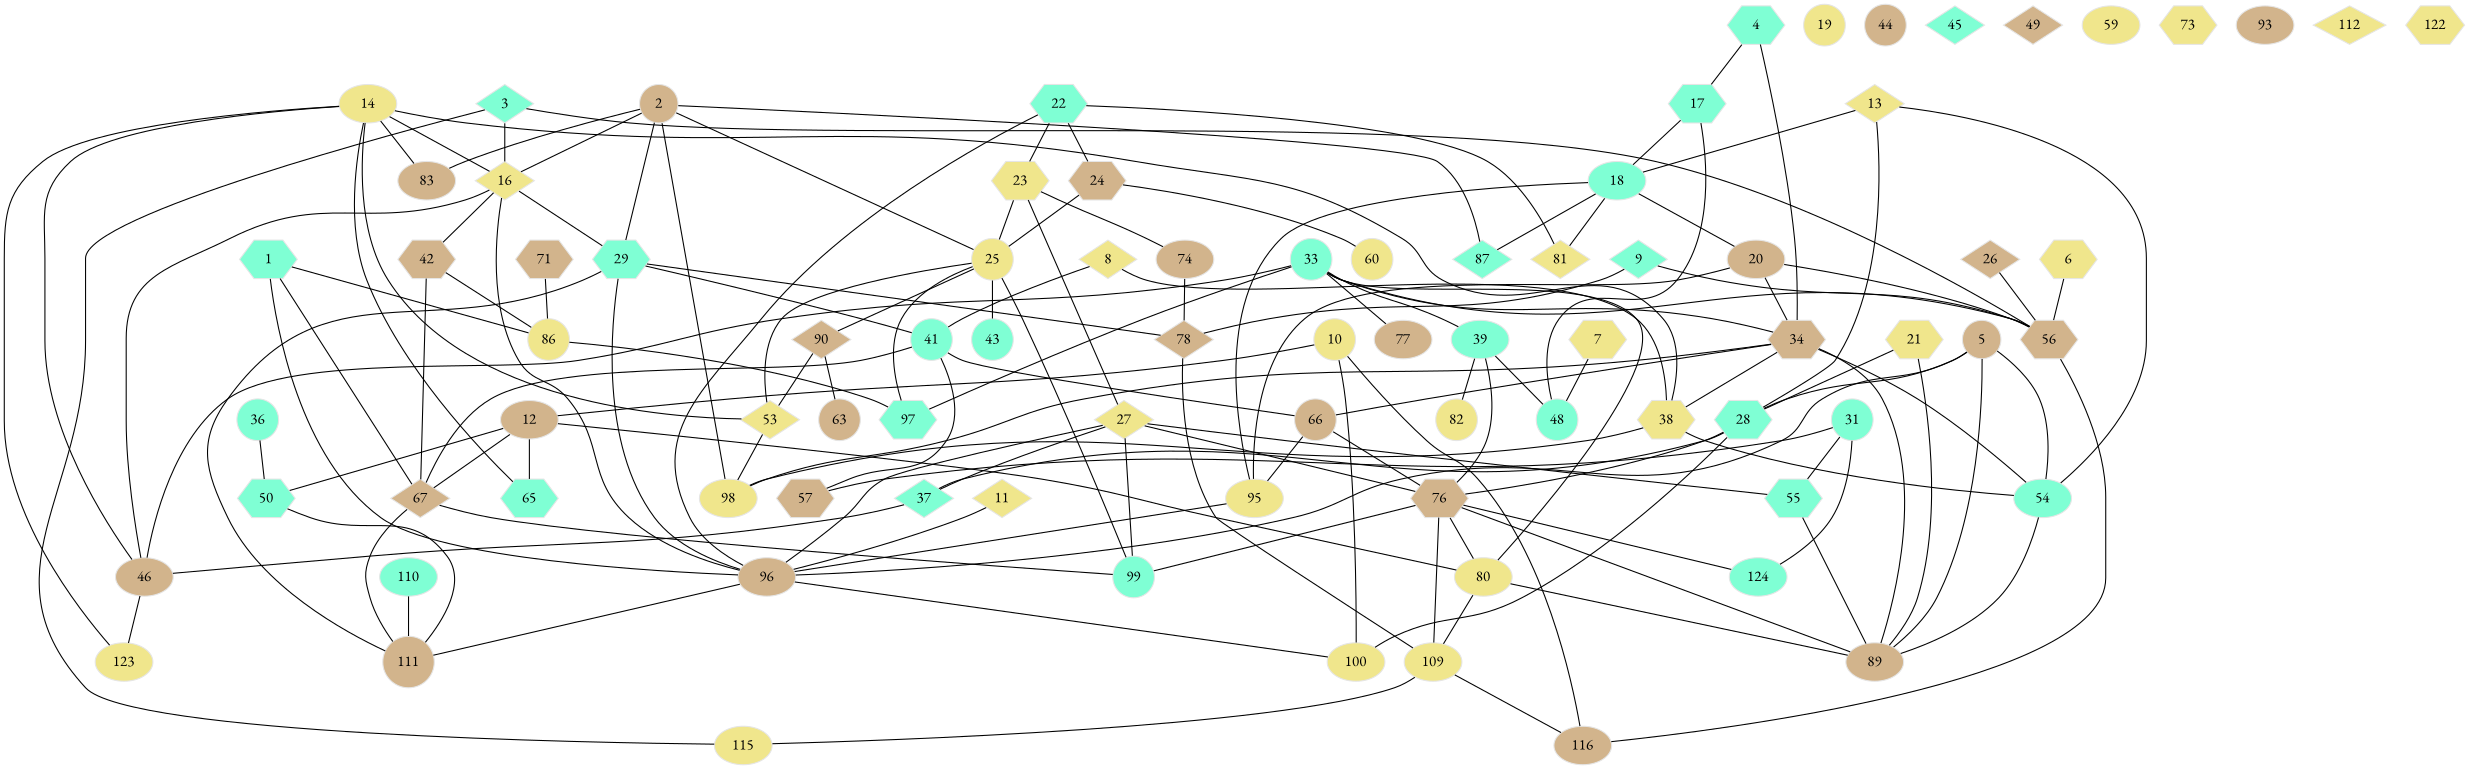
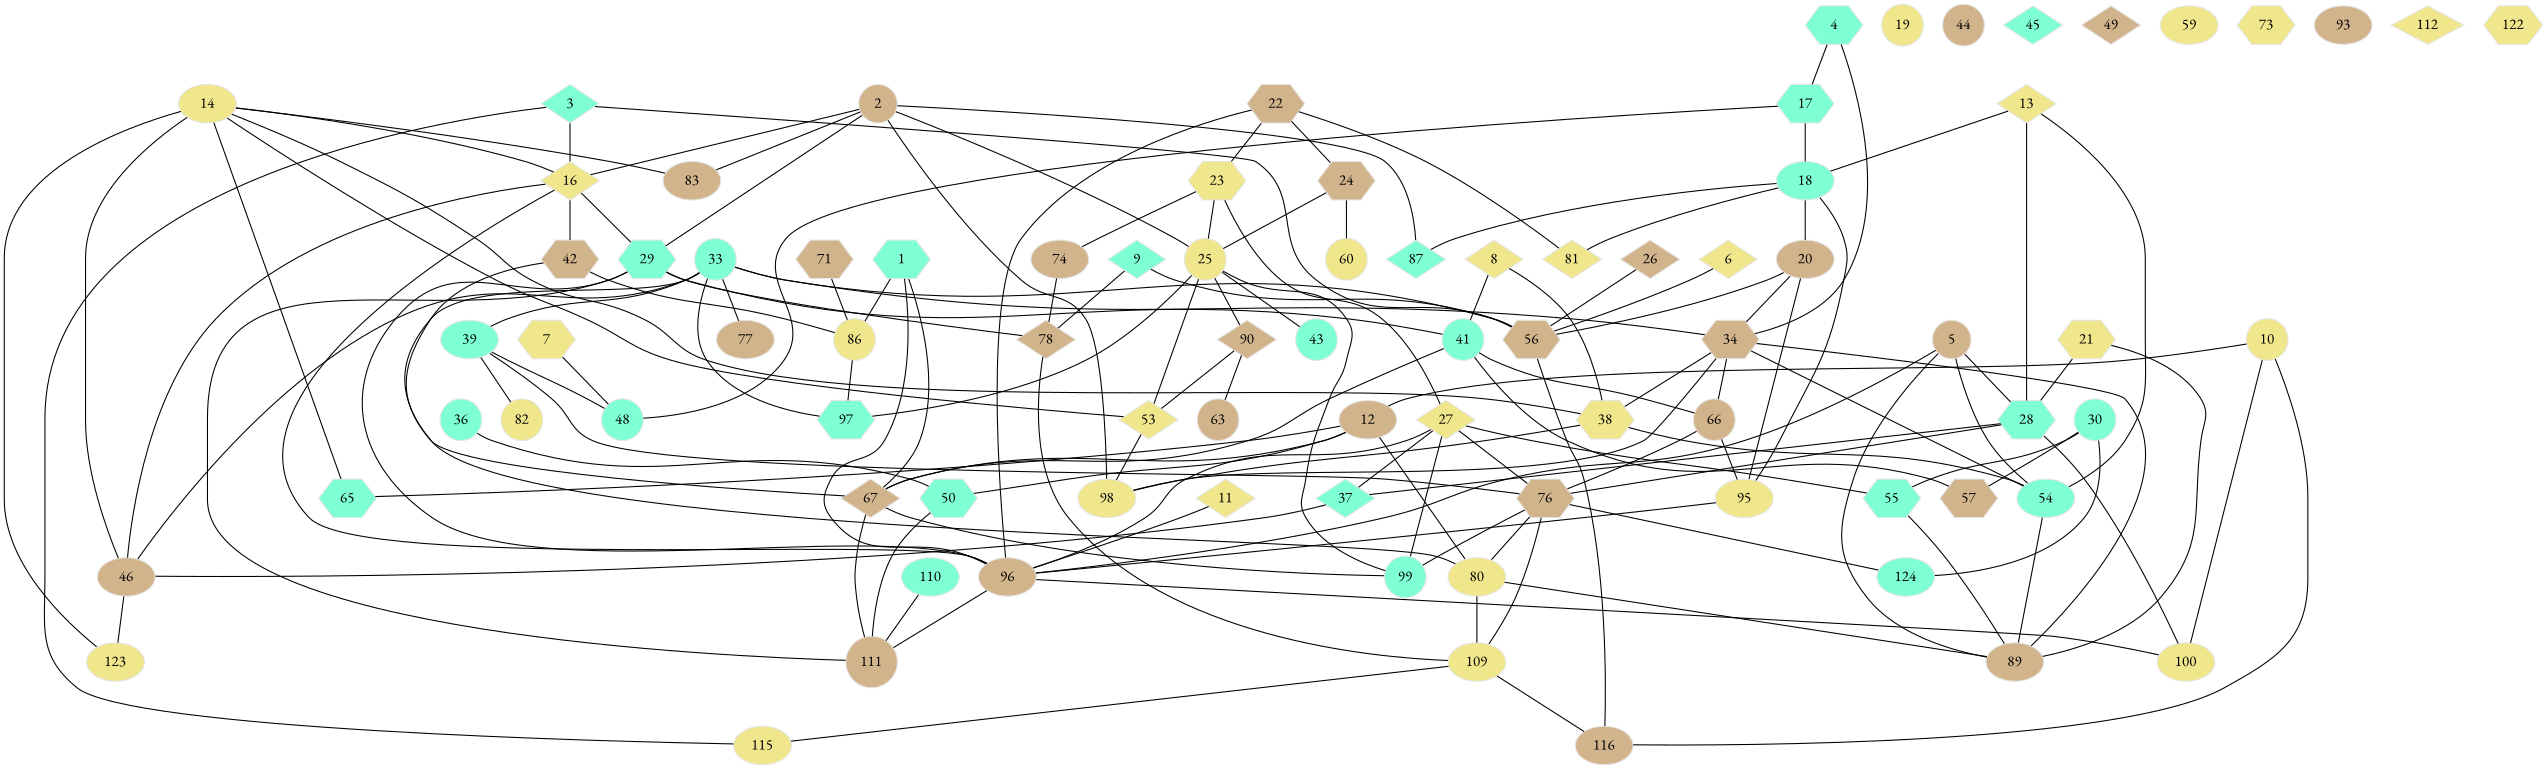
node "22": fillcolor aquamarine -> tan
node "6": shape hexagon -> diamond
node "31": label "31" -> "30"
edge "76" -- "89": removed
